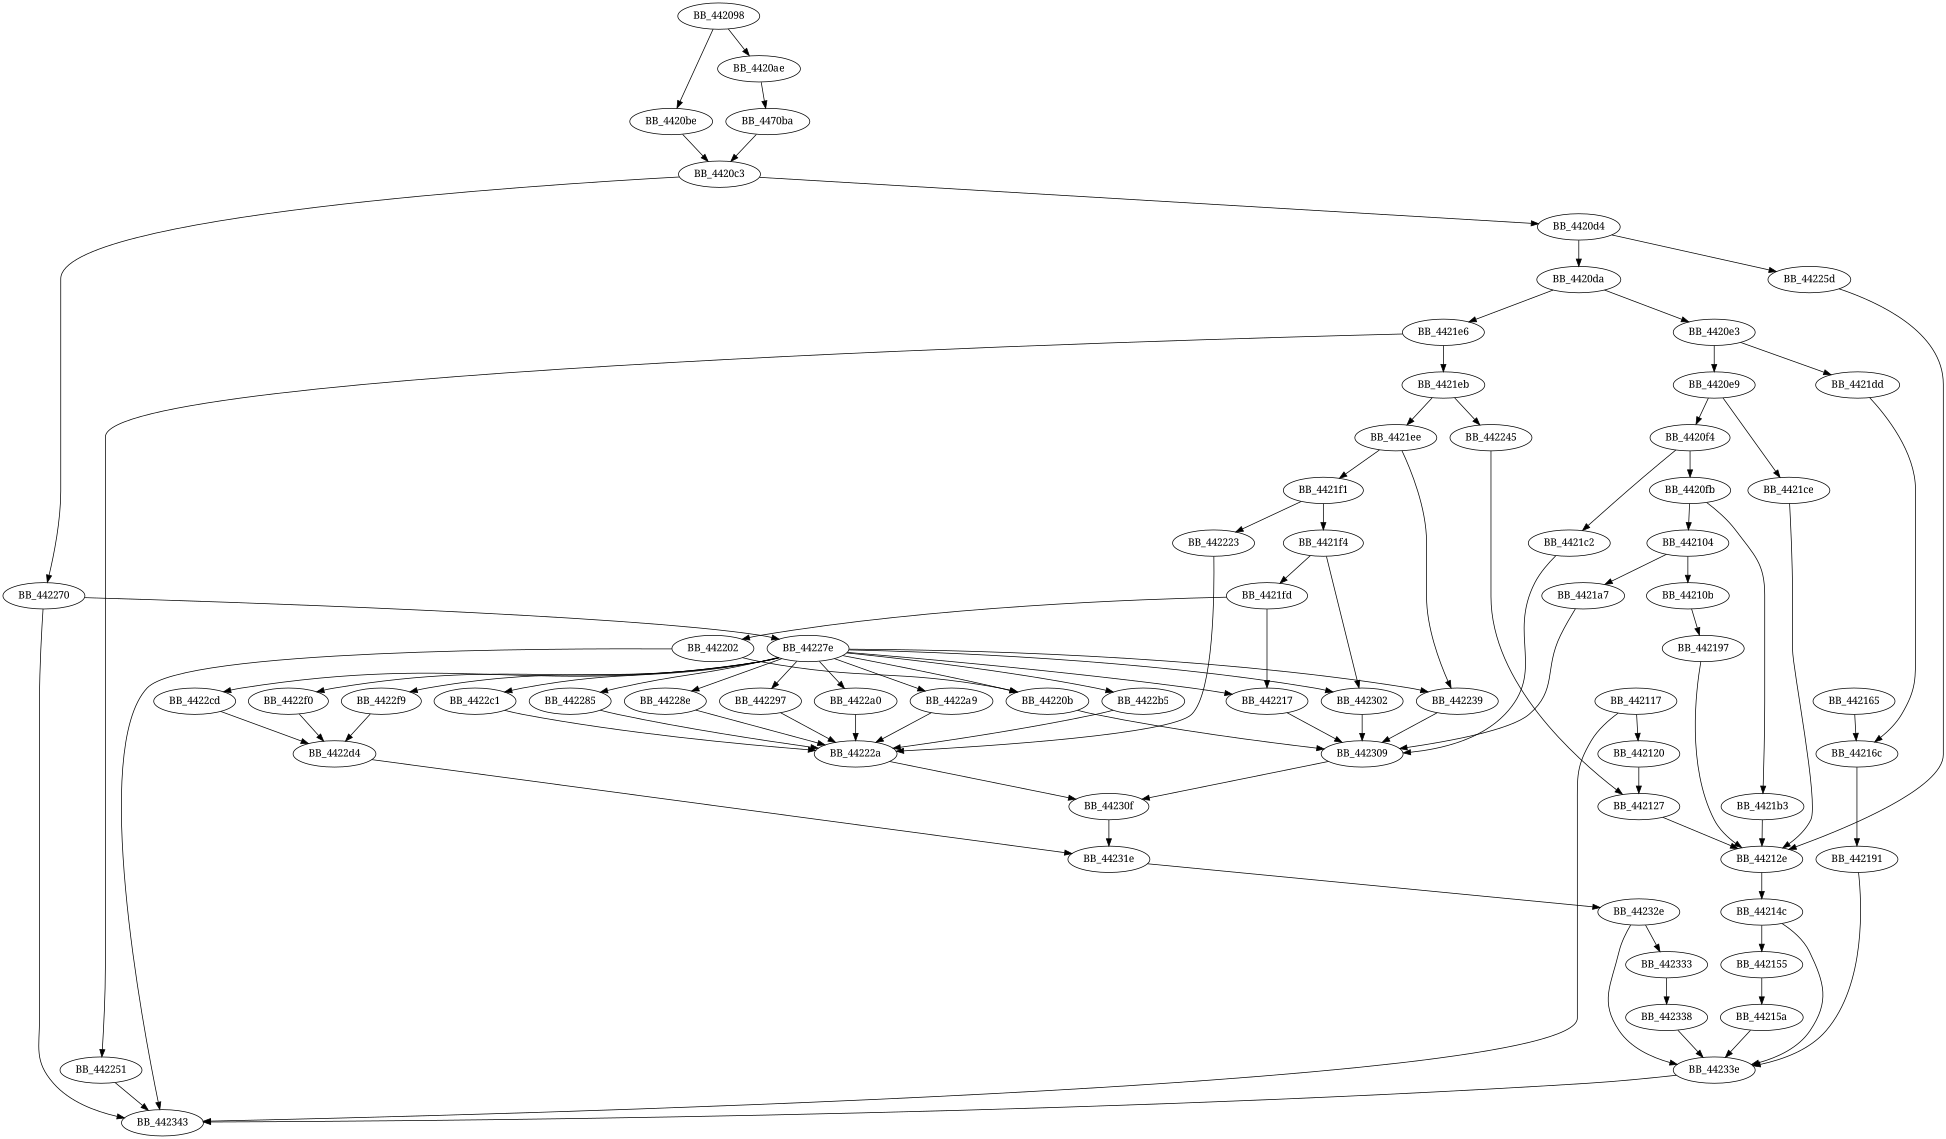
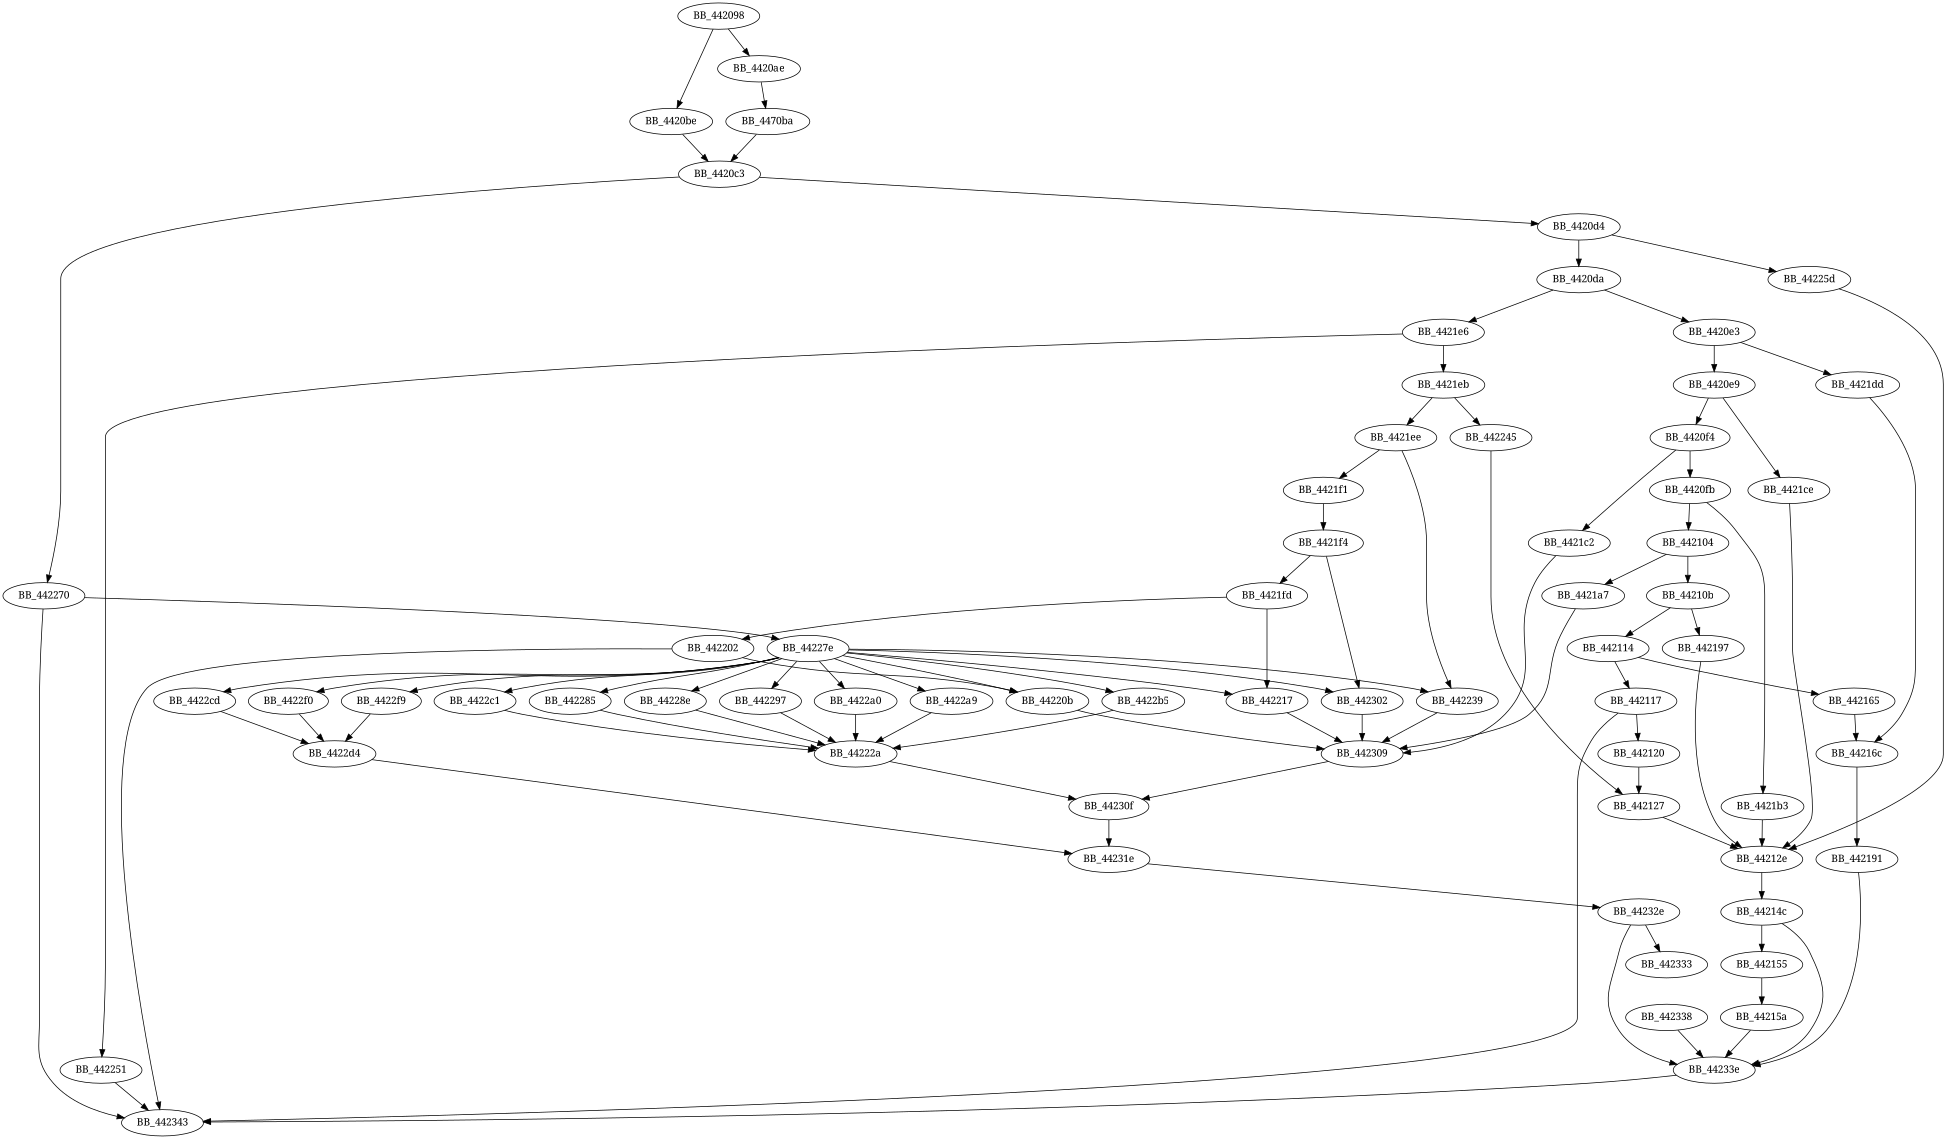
node "BB_442223": removed
node "BB_442114": added
edge "BB_442333" -> "BB_442338": removed
